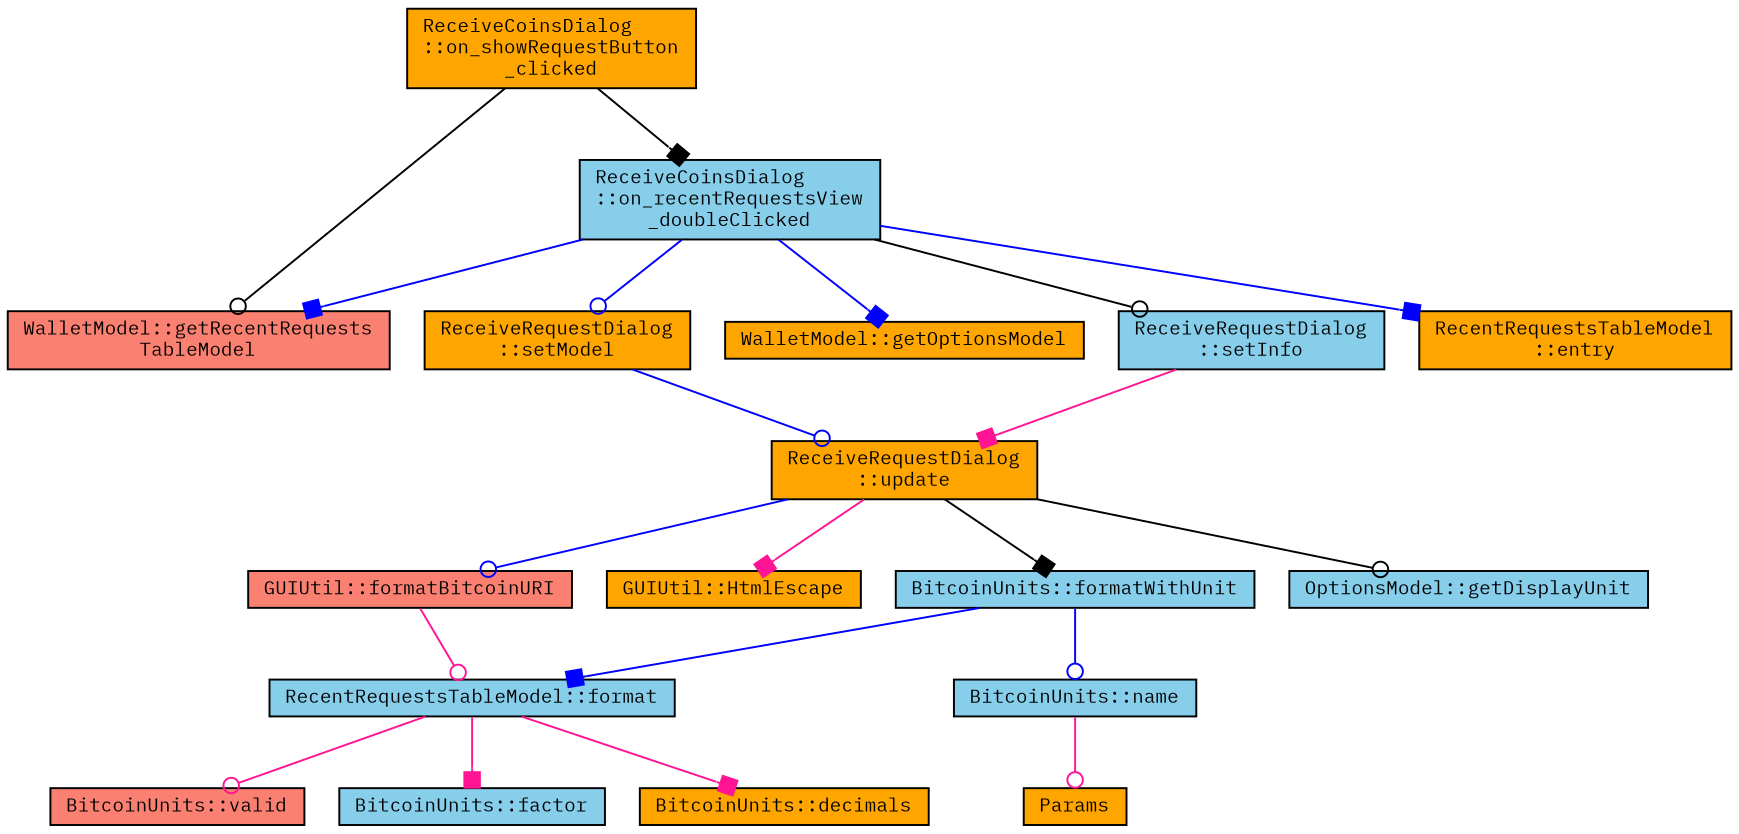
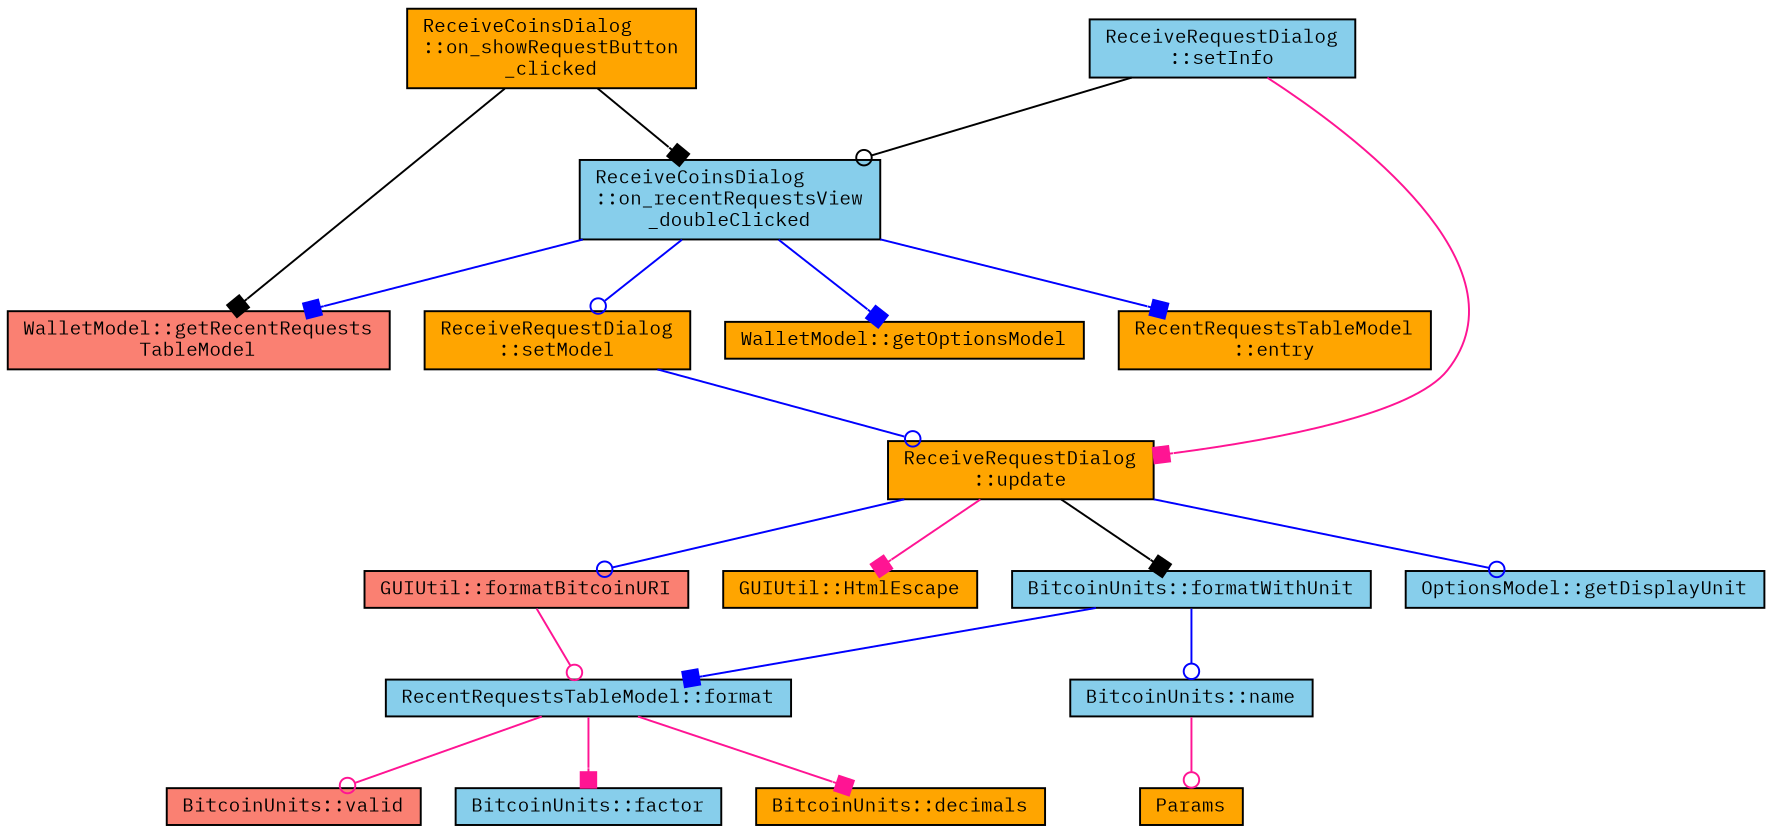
edge "ReceiveCoinsDialog ::on_showRequestButton _clicked" -> "WalletModel::getRecentRequests TableModel": arrowhead odot -> box
edge "ReceiveCoinsDialog ::on_recentRequestsView _doubleClicked" -> "ReceiveRequestDialog ::setInfo": reversed
edge "ReceiveRequestDialog ::update" -> "OptionsModel::getDisplayUnit": color black -> blue
